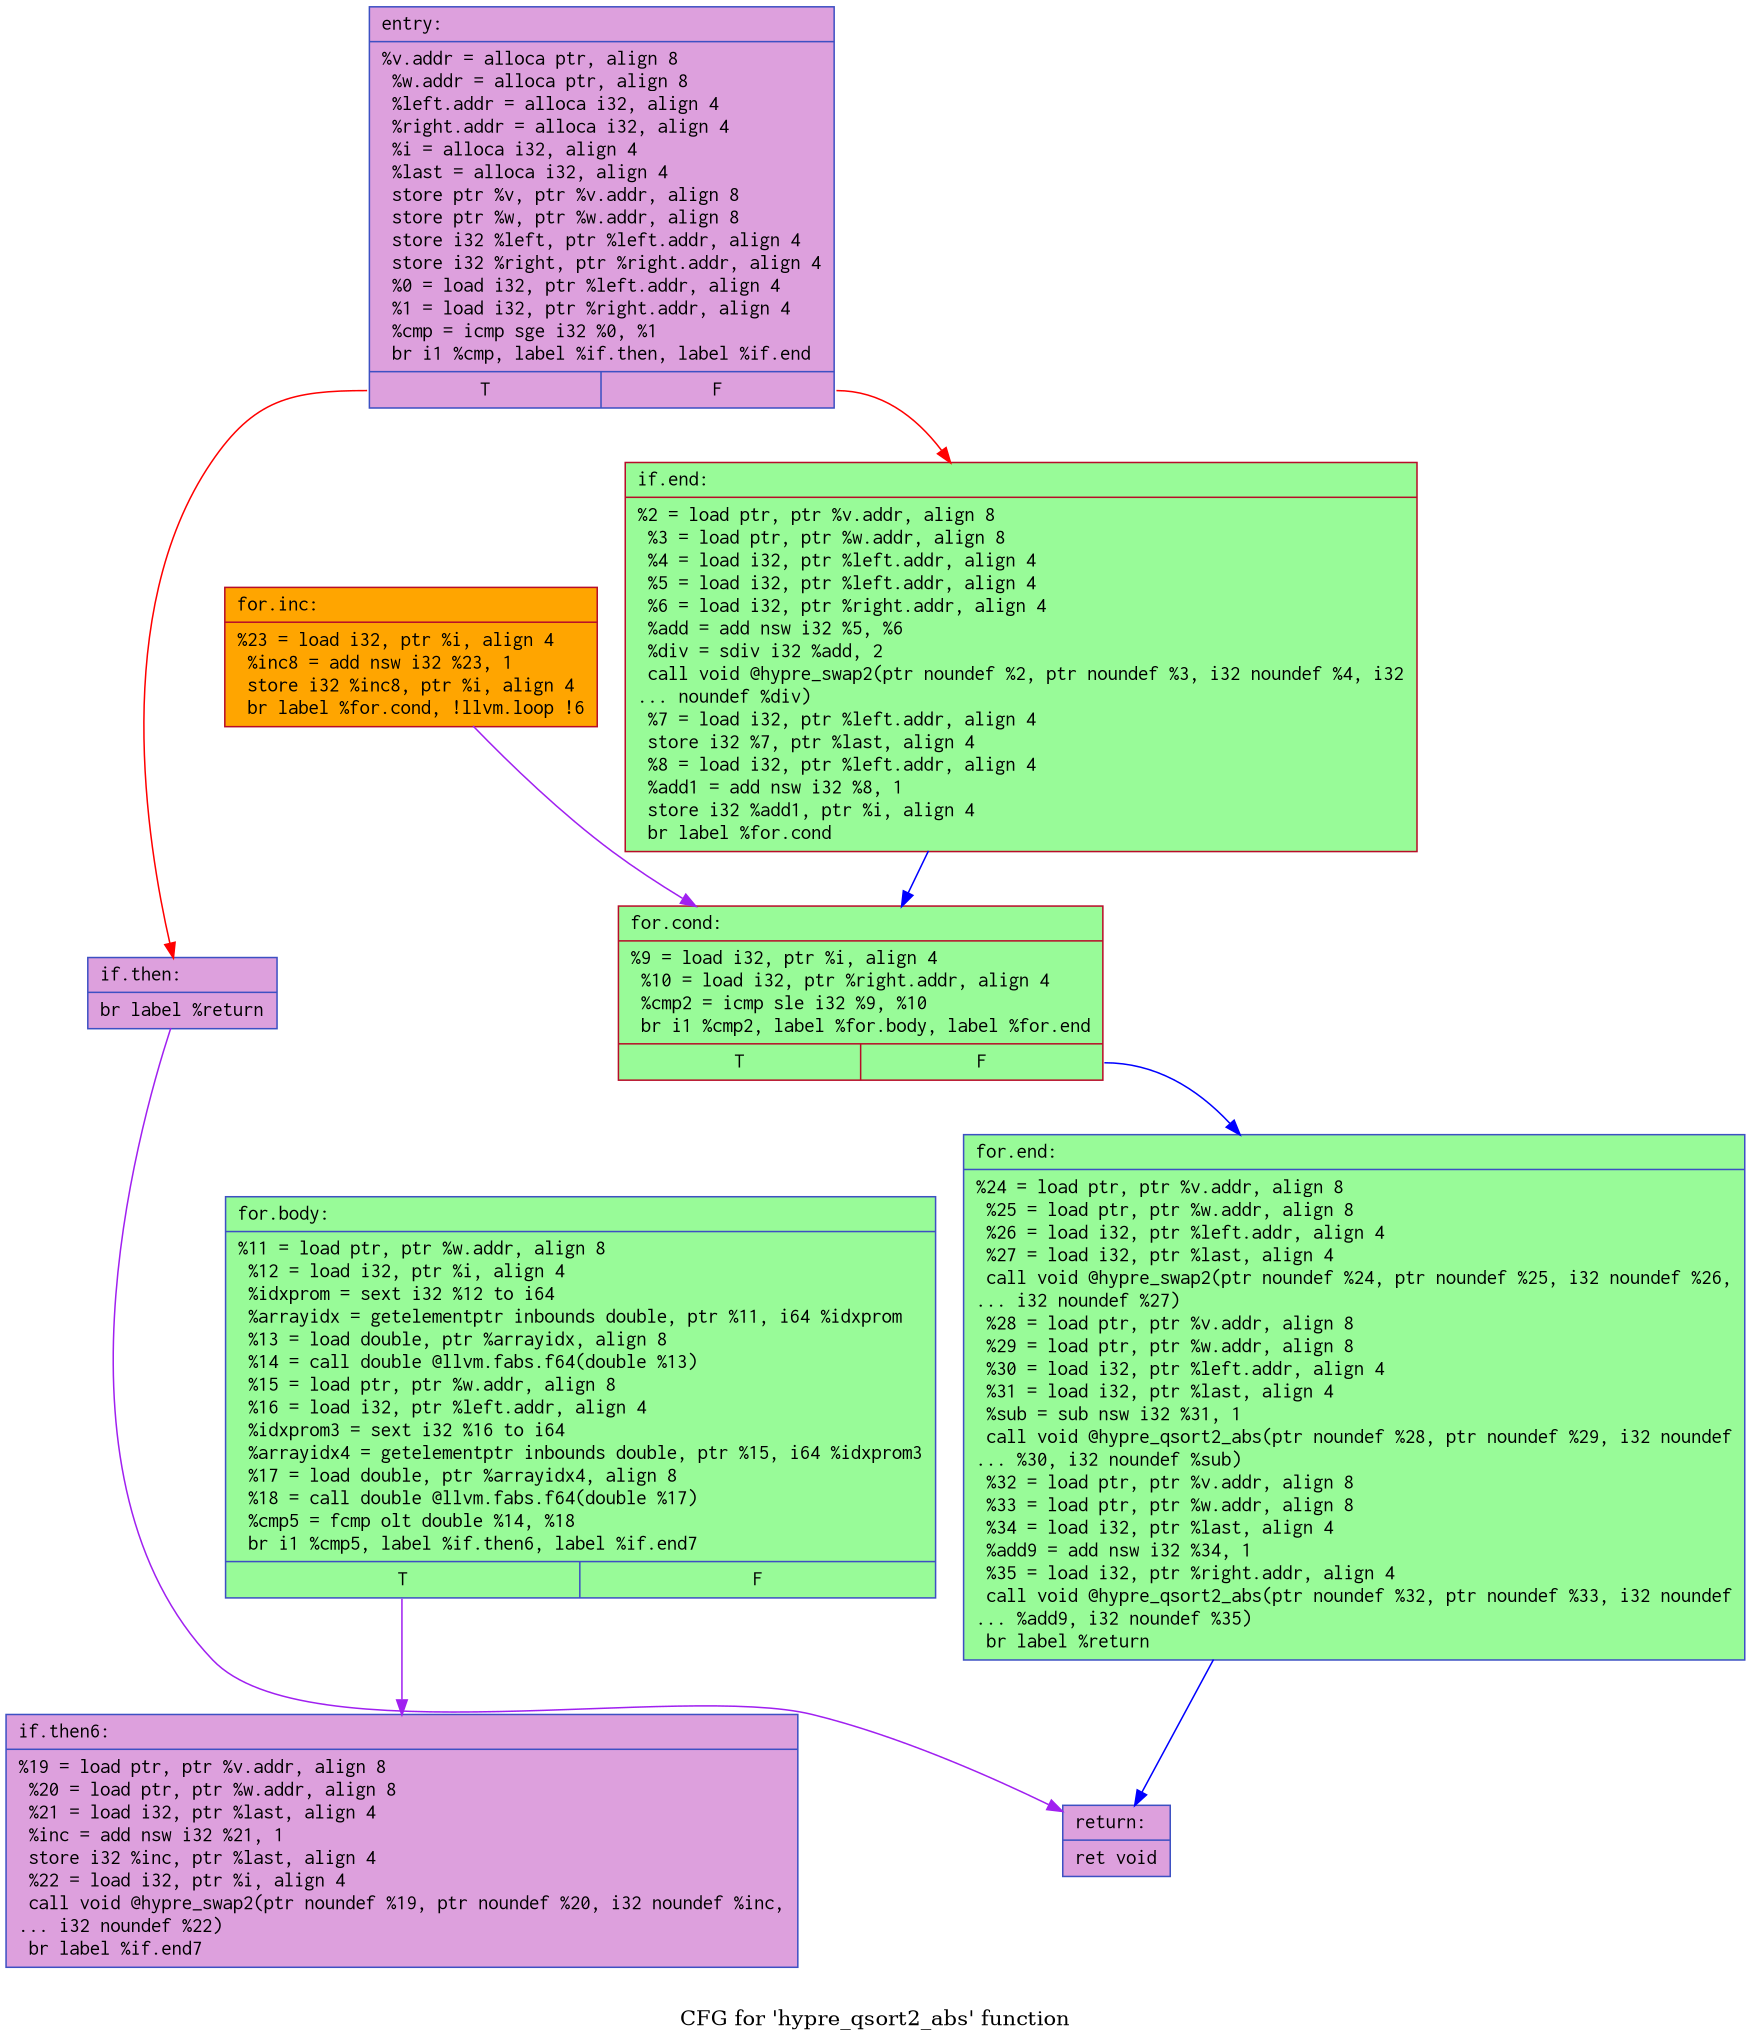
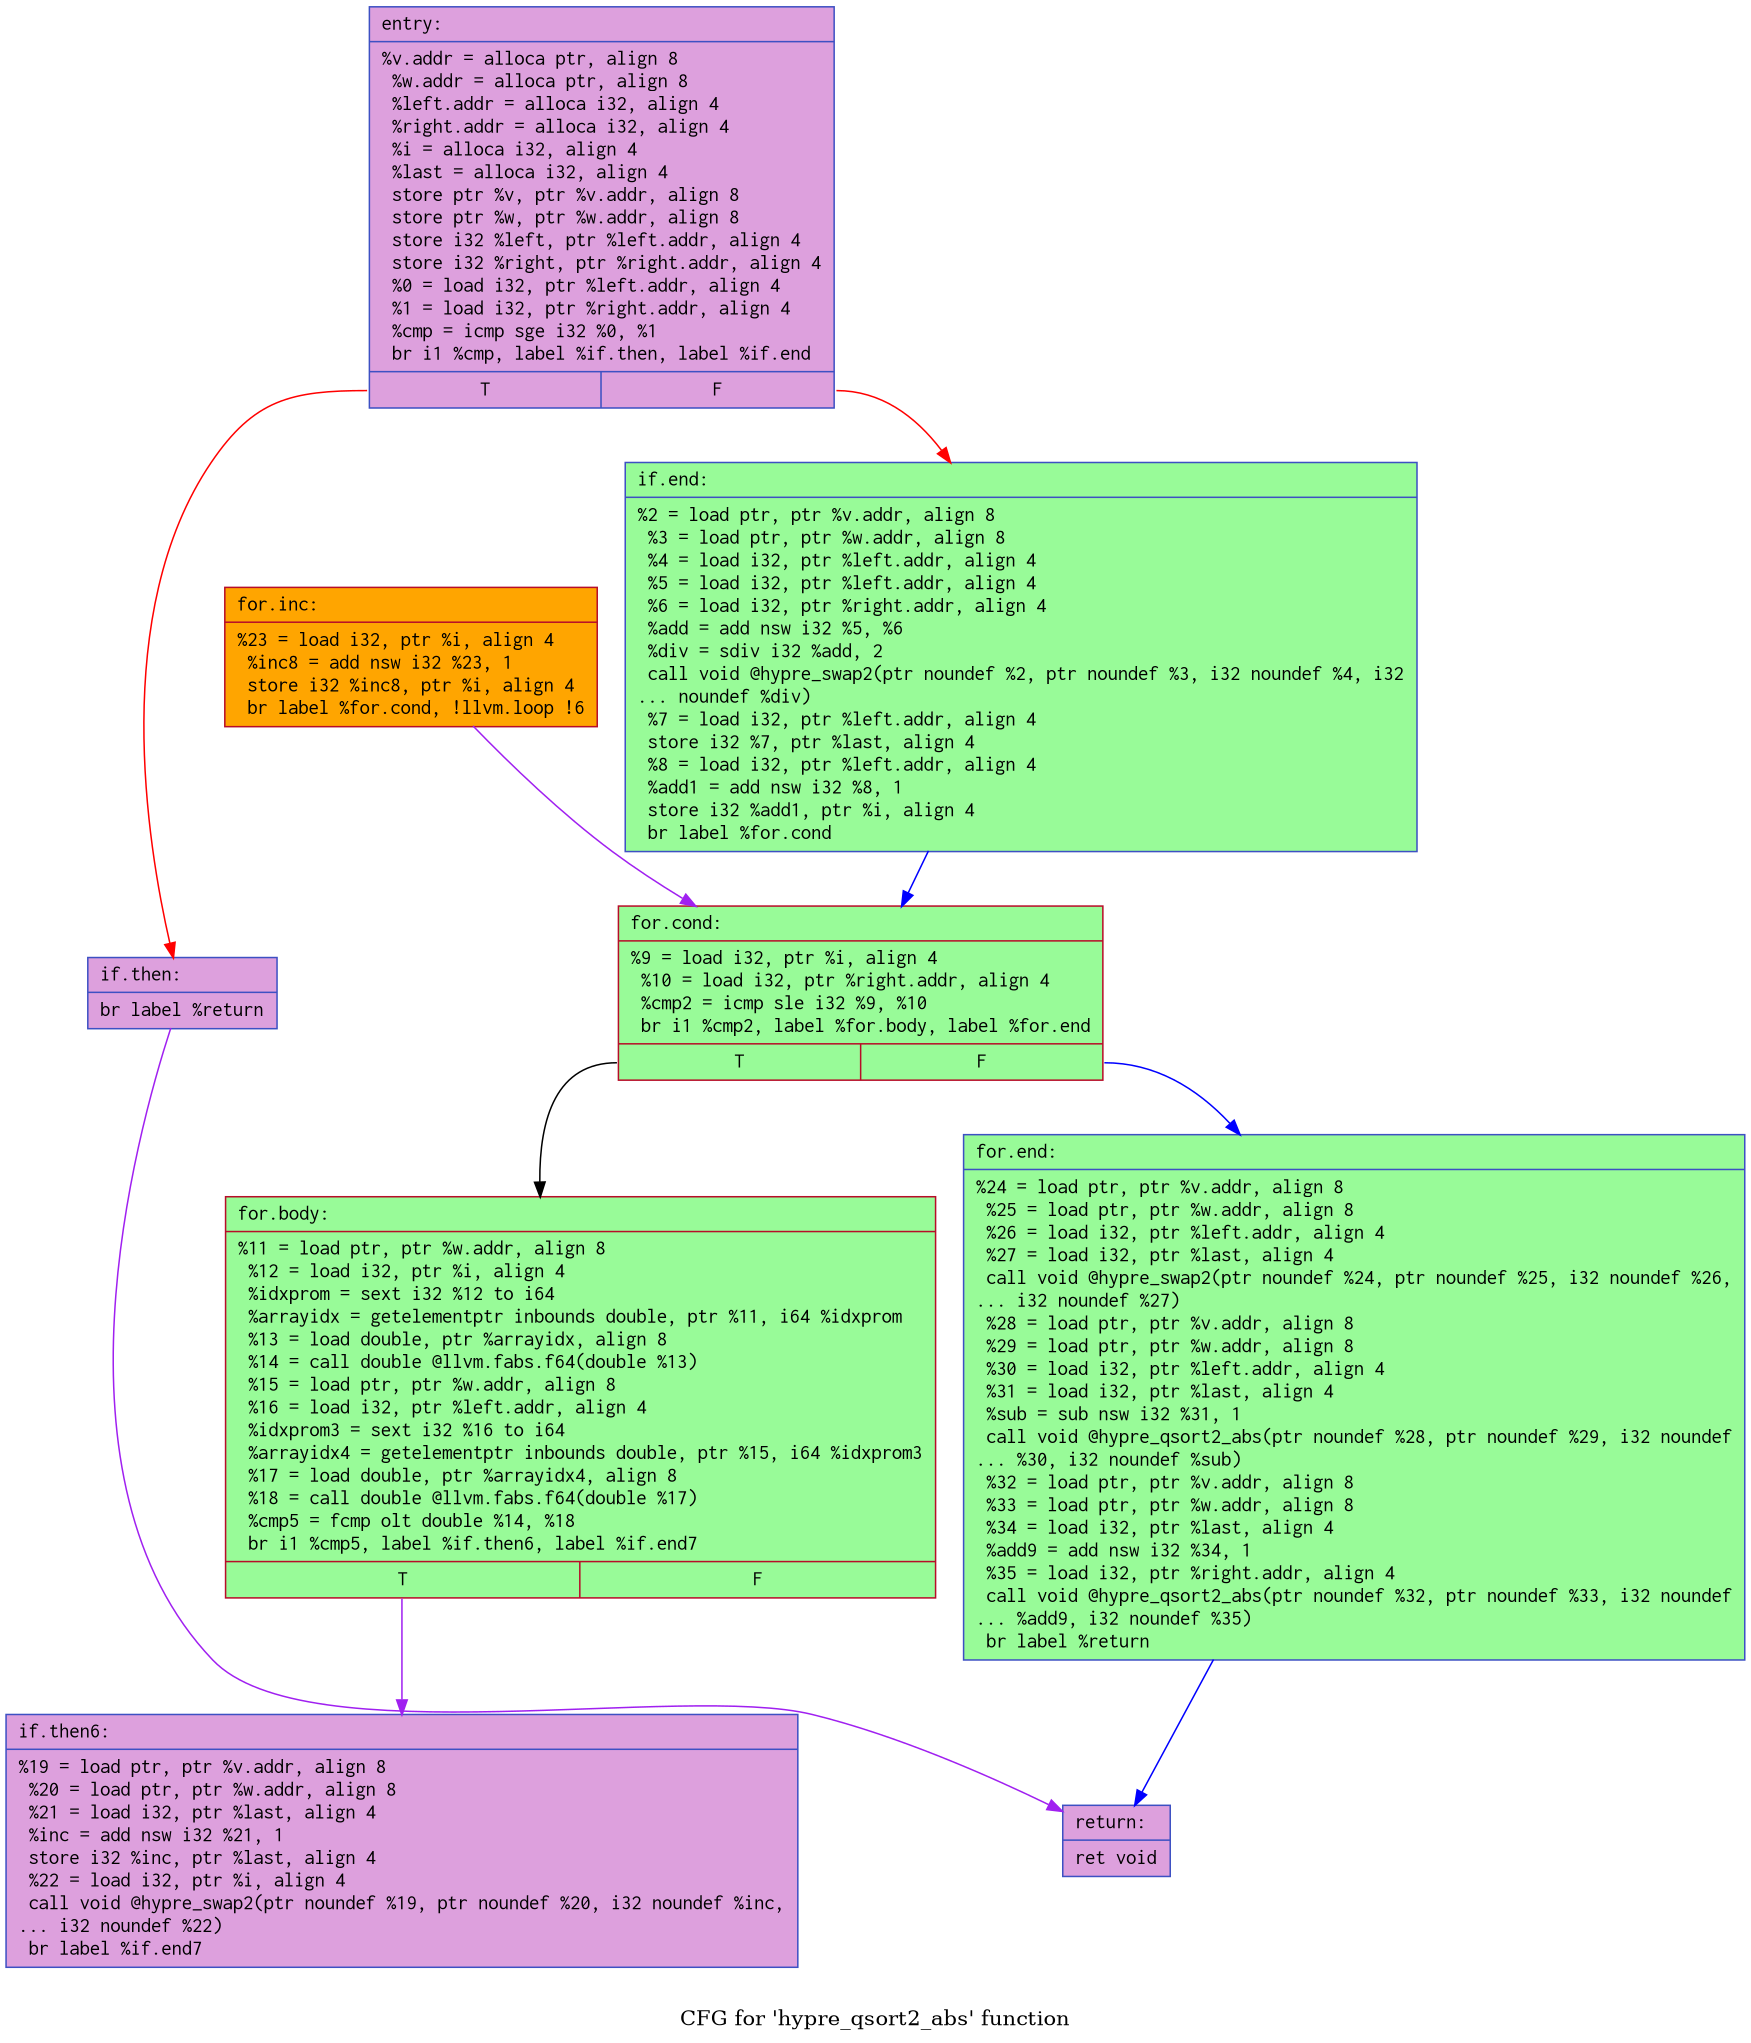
node "if.end:": color #b70d28ff -> #3d50c3ff
edge "for.cond:" -> "for.body:": added
node "for.body:": color #3d50c3ff -> #b70d28ff
